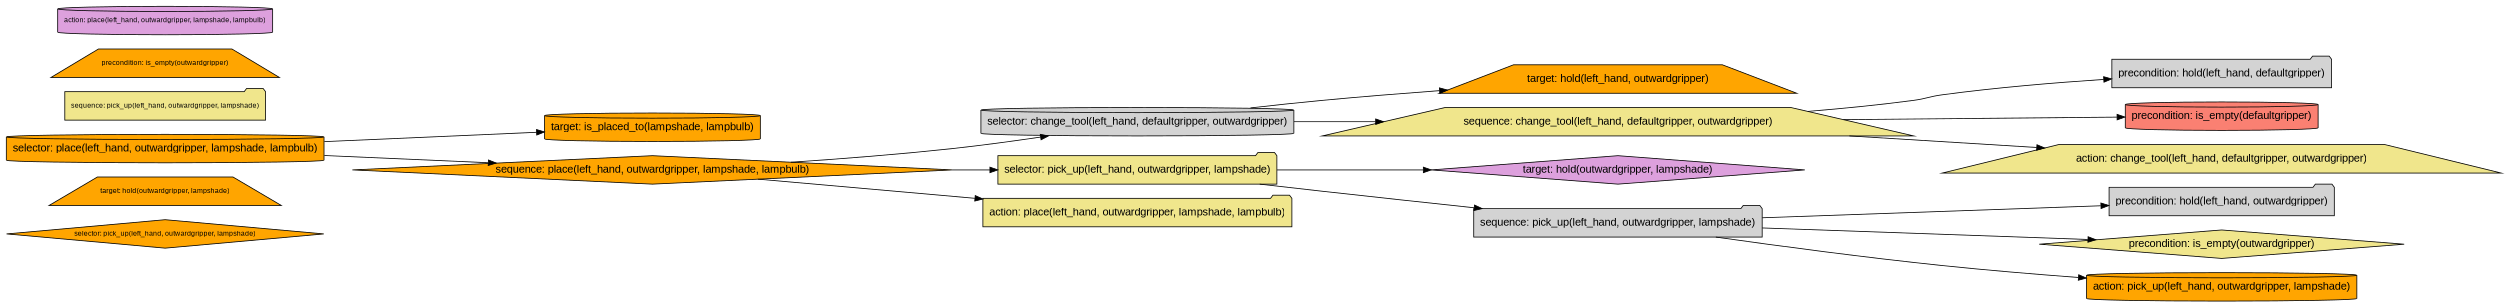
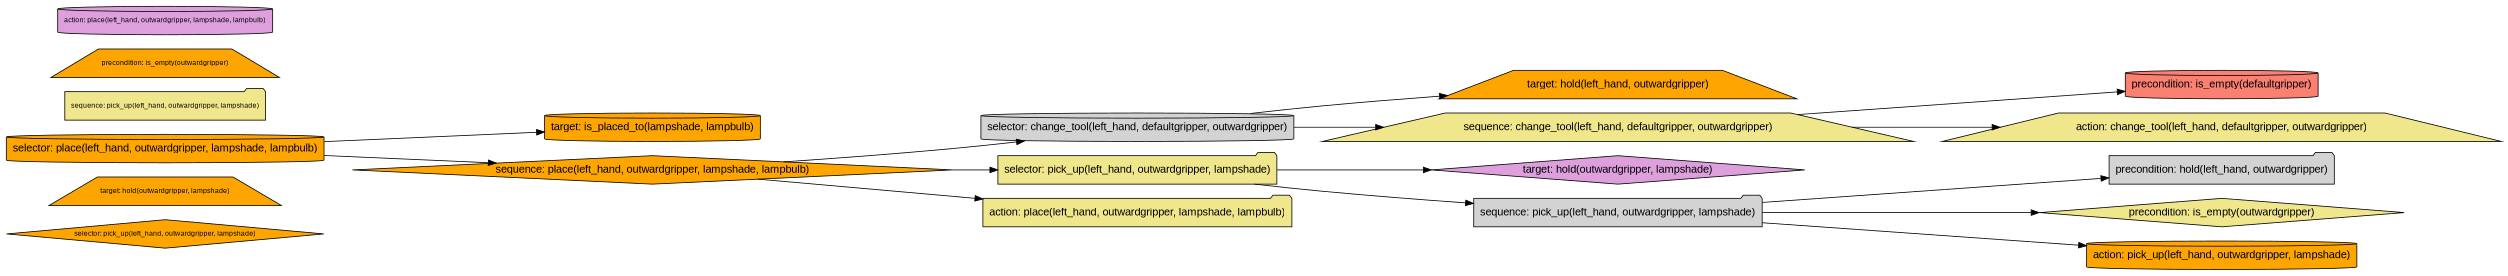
node "precondition: hold(left_hand, defaultgripper)": removed
